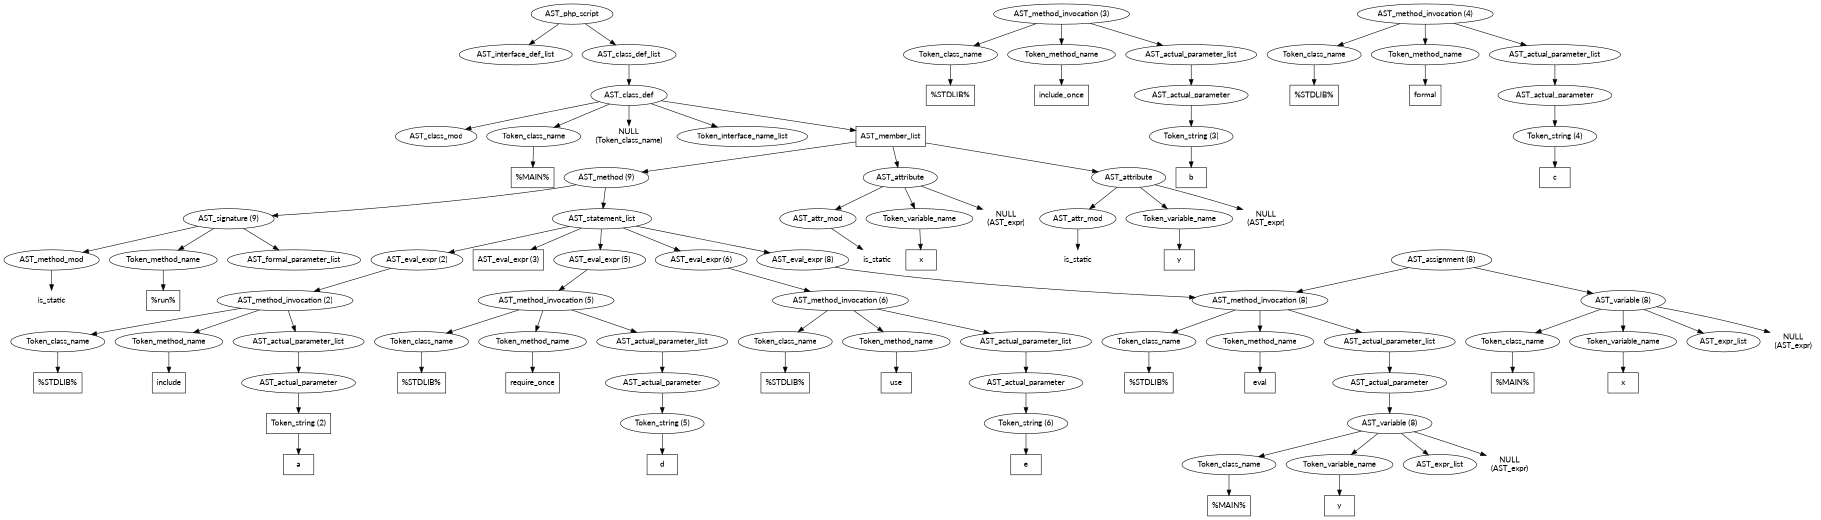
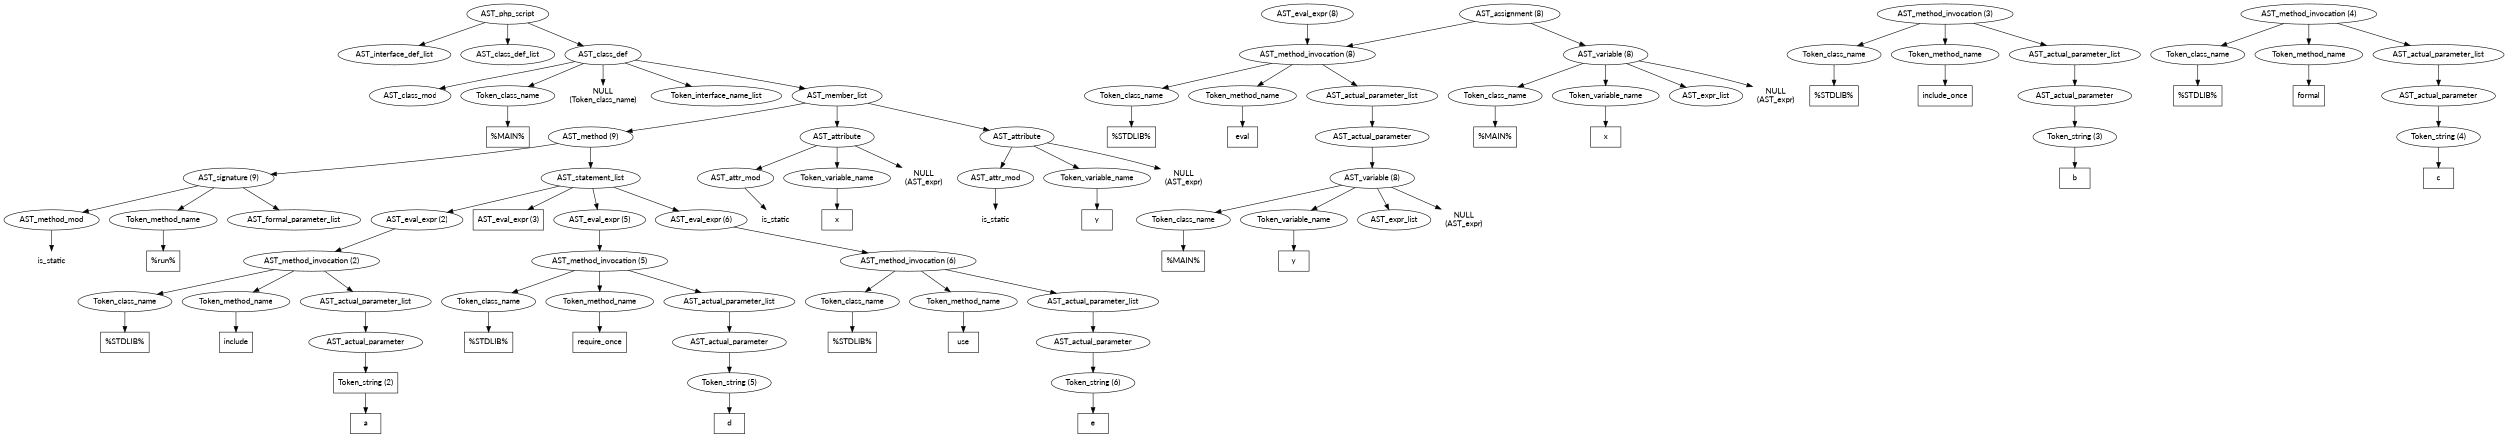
edge "AST_class_def_list" -> "AST_class_def": now "AST_php_script" -> "AST_class_def"
node "AST_member_list": shape box -> ellipse
edge "AST_statement_list" -> "AST_eval_expr (8)": removed
